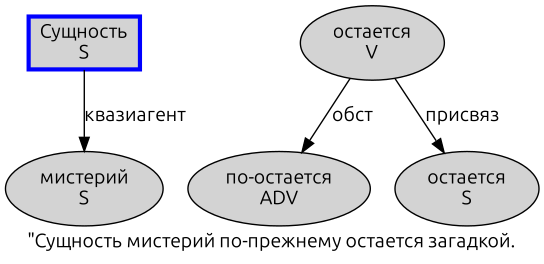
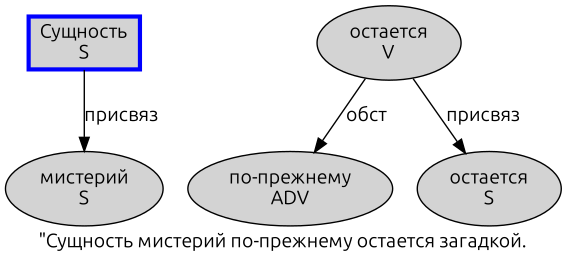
edge "Сущность S" -> "мистерий S": label "квазиагент" -> "присвяз"
node "по-остается ADV": label "по-остается ADV" -> "по-прежнему ADV"
